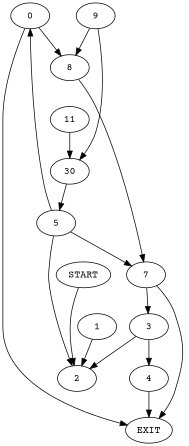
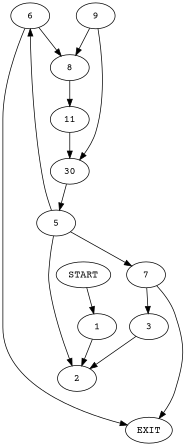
node "0": label "0" -> "6"
edge "8" -> "7": now "8" -> "11"
edge "START" -> "2": now "START" -> "1"
node "4": removed
